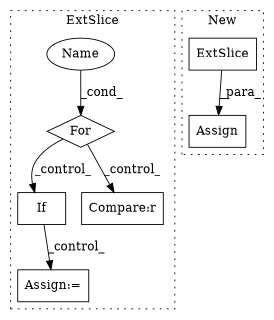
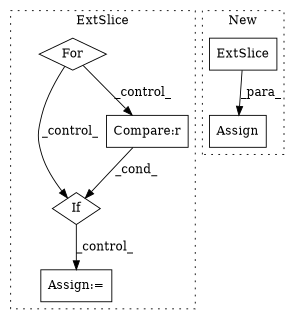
node "Name": removed
edge "Compare:r" -> "If": added, label "_cond_"
node "If": shape box -> diamond
